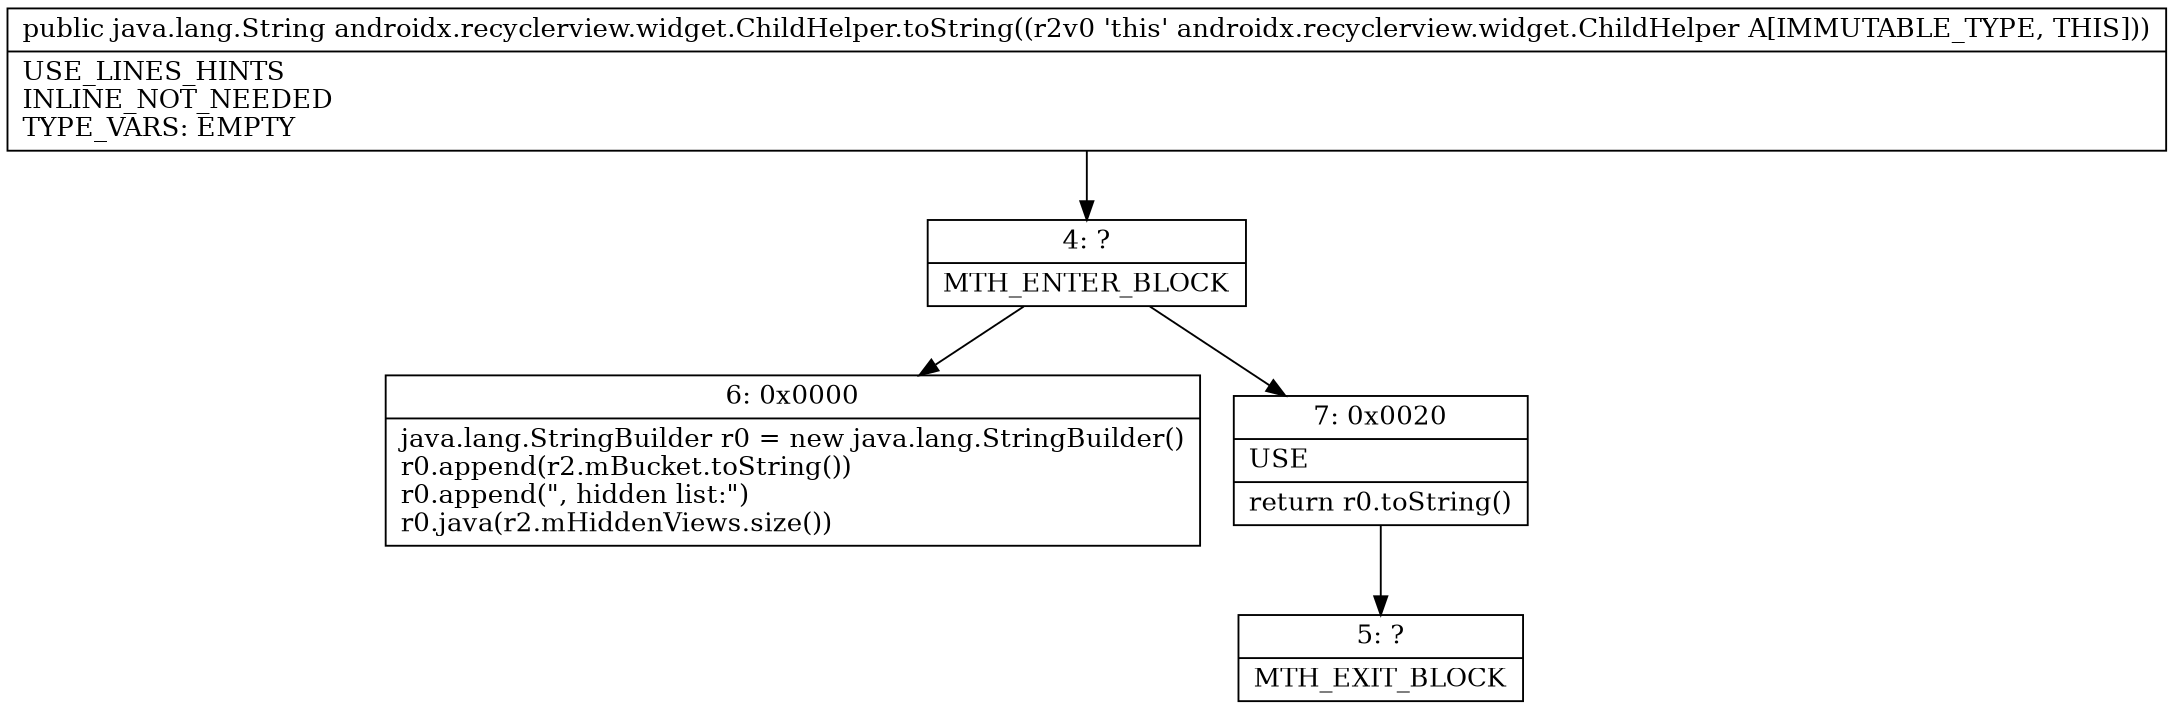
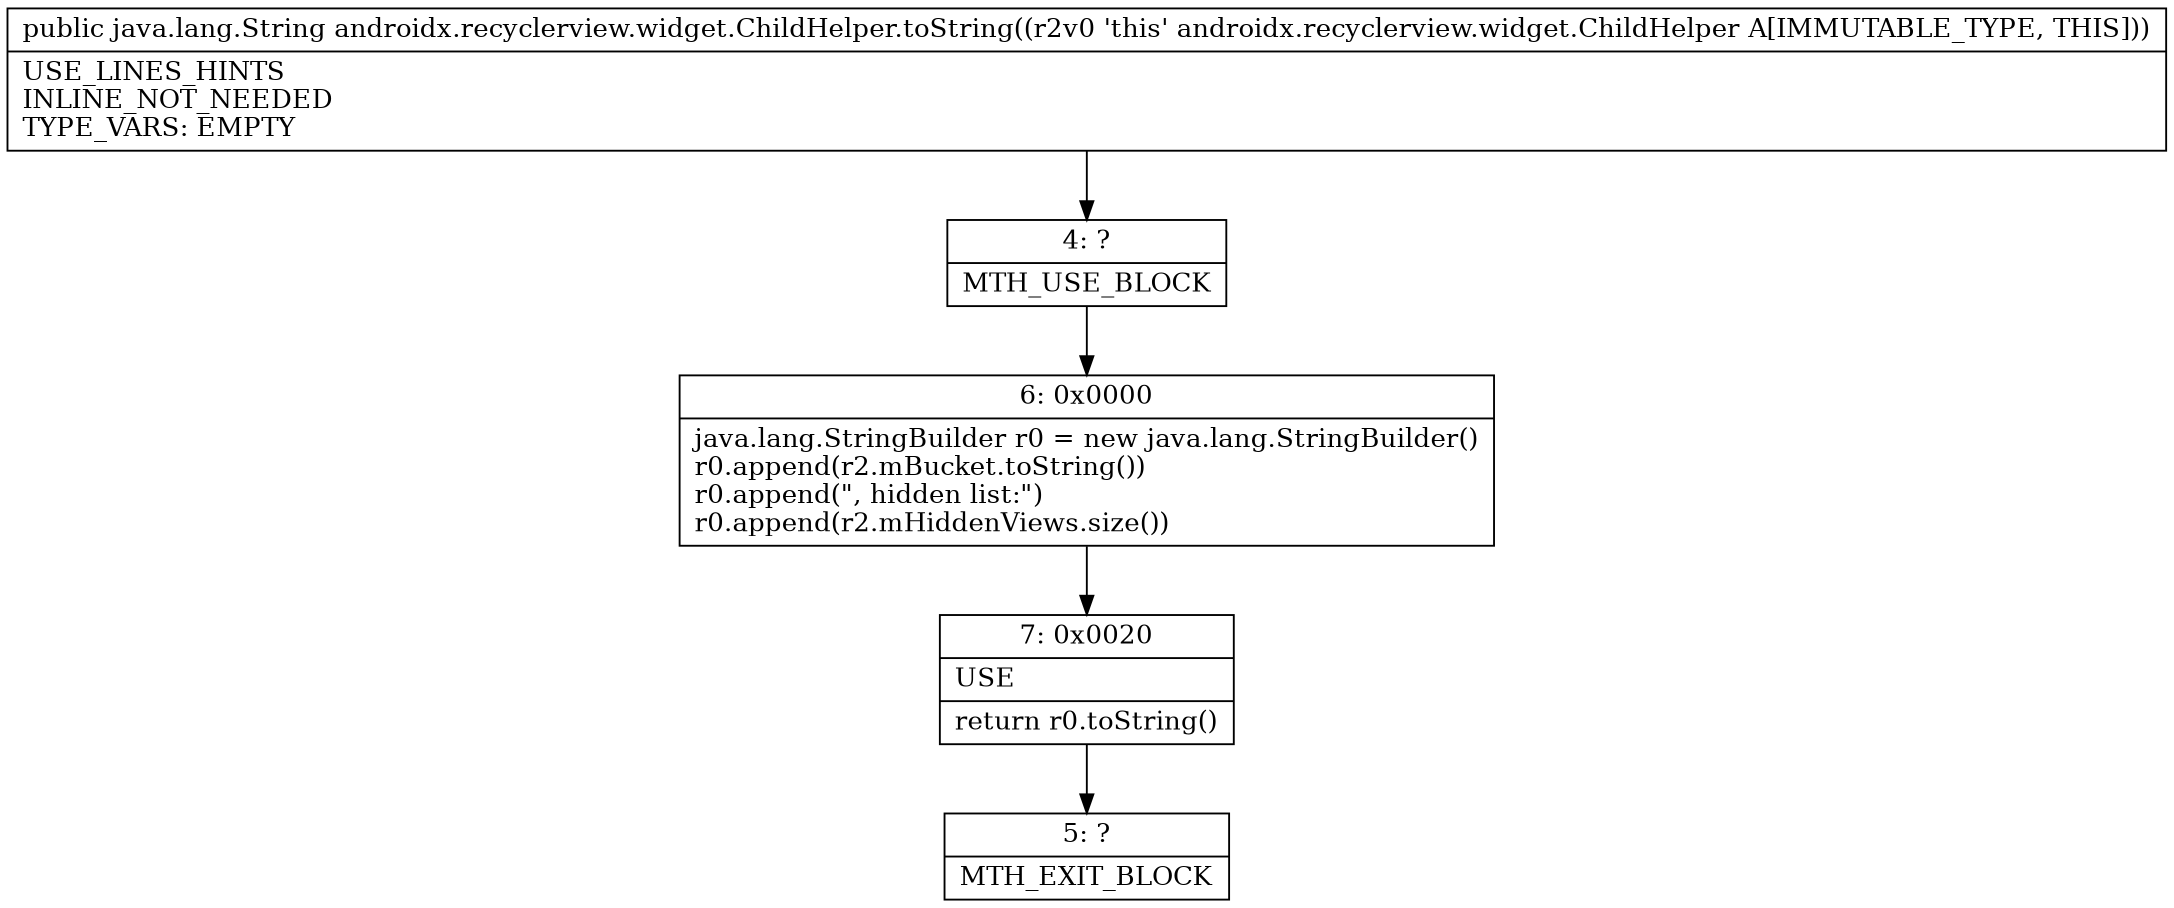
node "4: ?": text "MTH_ENTER_BLOCK" -> "MTH_USE_BLOCK"
edge "4: ?" -> "7: 0x0020": now "6: 0x0000" -> "7: 0x0020"
node "6: 0x0000": text "r0.java(r2.mHiddenViews.size())" -> "r0.append(r2.mHiddenViews.size())"
